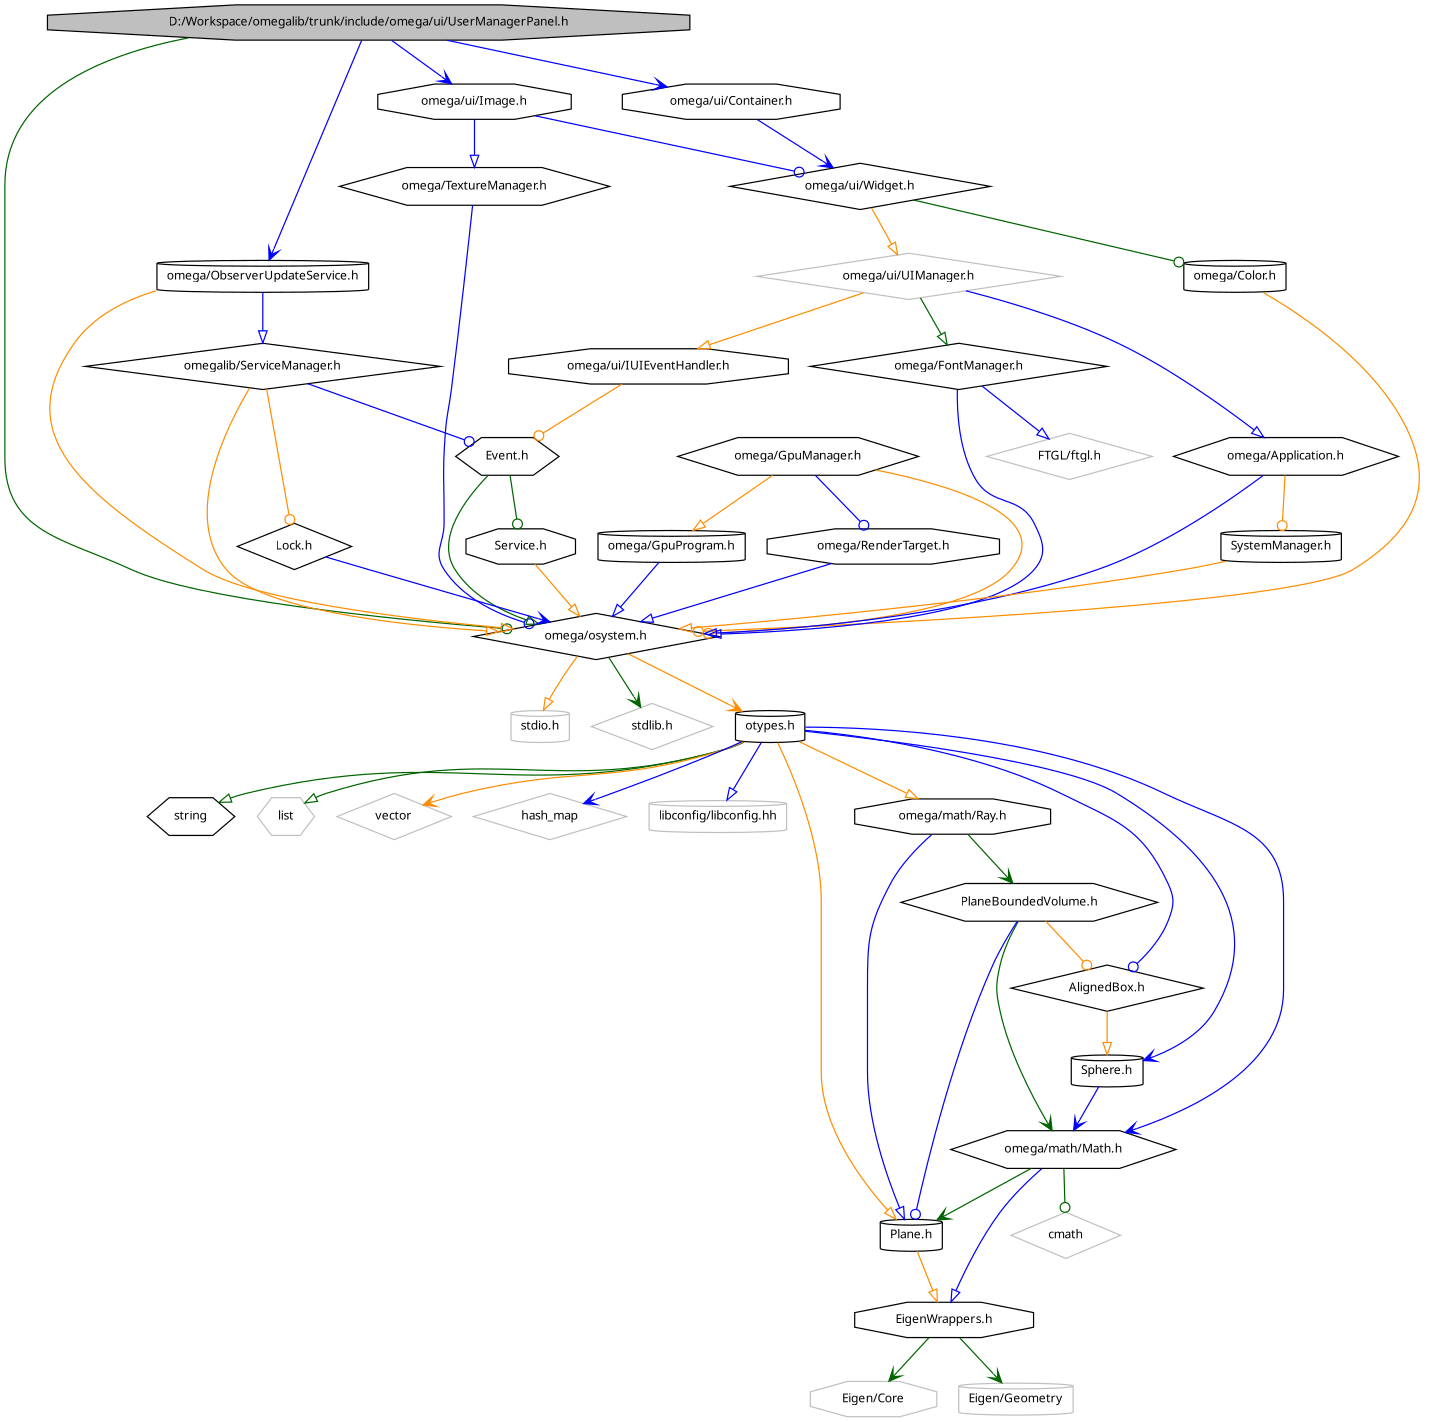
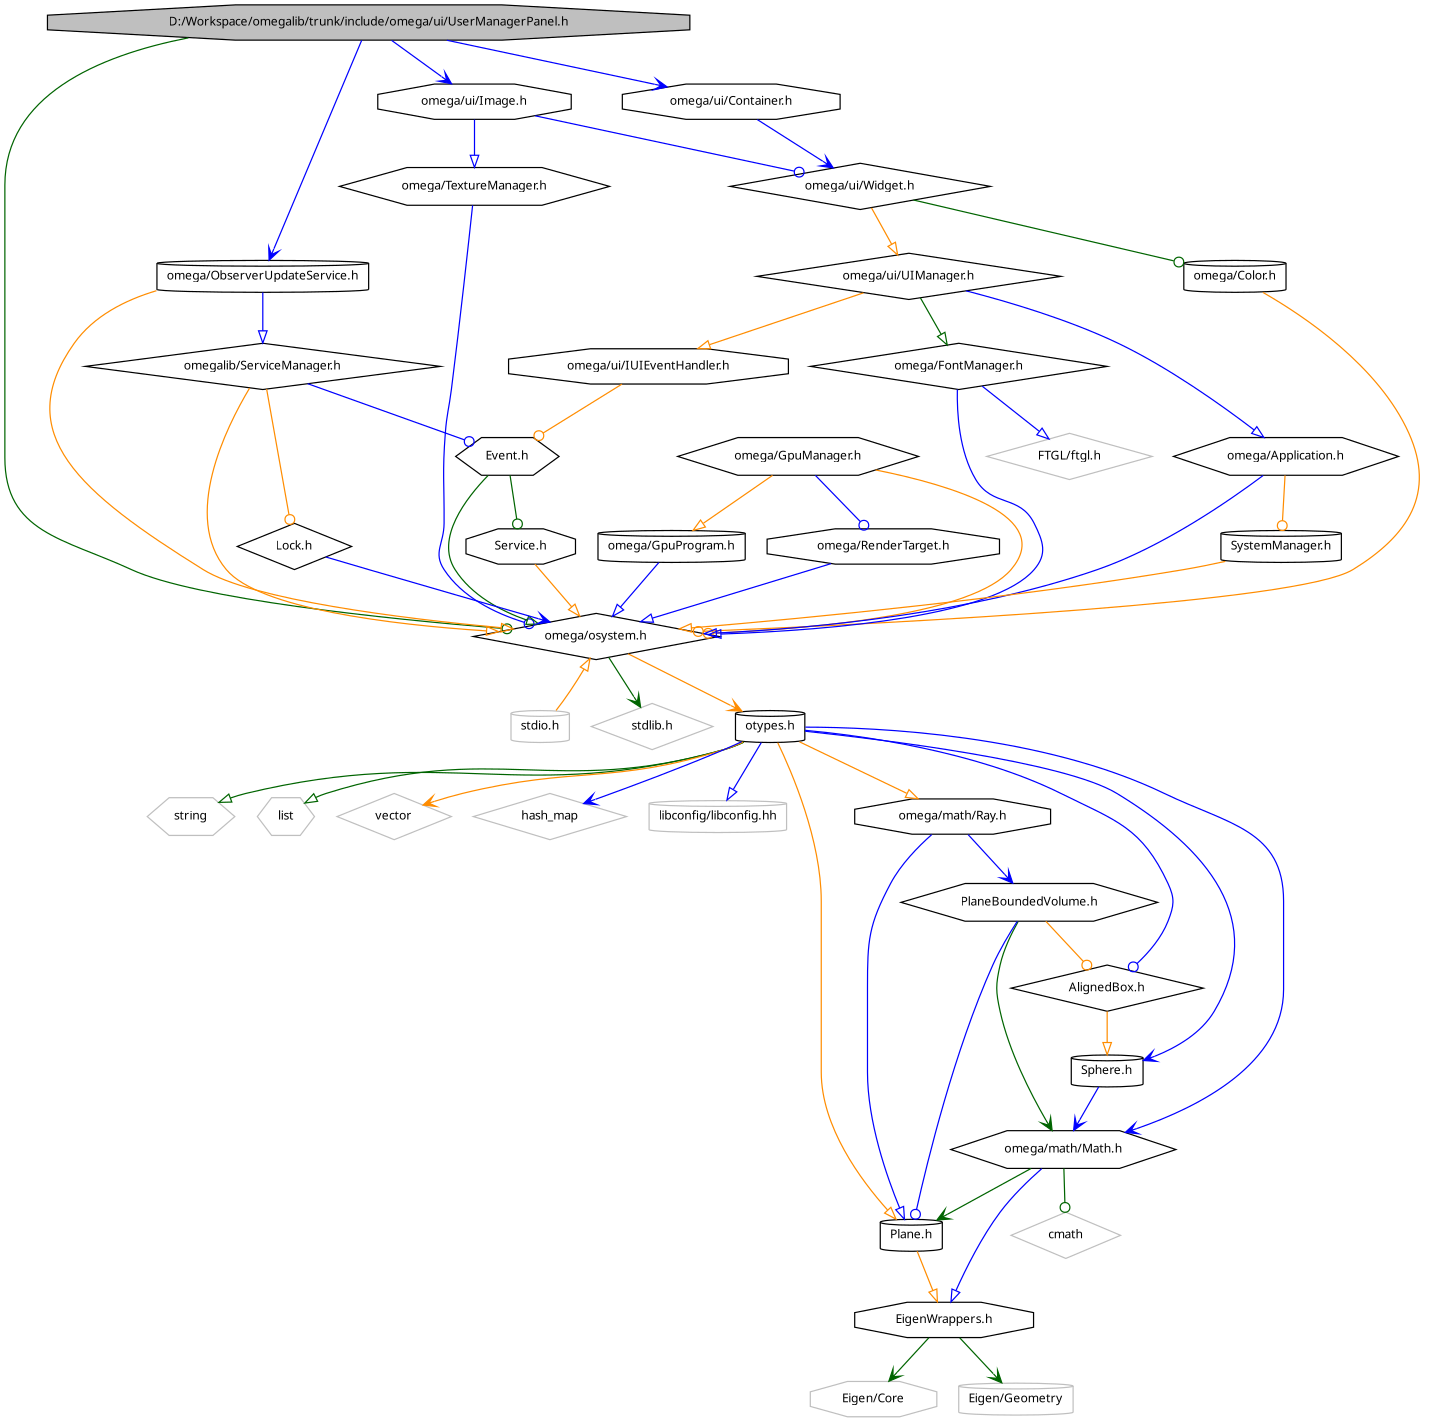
node "omega/ui/UIManager.h": color grey75 -> black
edge "omega/osystem.h" -> "stdio.h": reversed
node "string": color black -> grey75
edge "omega/math/Ray.h" -> "PlaneBoundedVolume.h": color darkgreen -> blue
